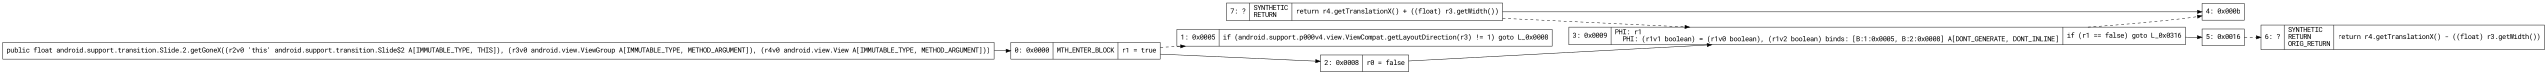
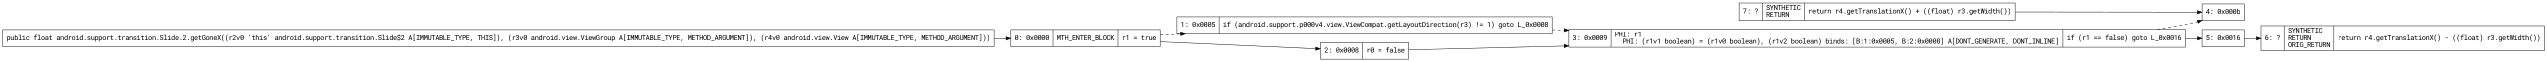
edge "7: ?" -> "3: 0x0009": now "1: 0x0005" -> "3: 0x0009"
node "3: 0x0009": text "if (r1 == false) goto L_0x0316" -> "if (r1 == false) goto L_0x0016"
edge "5: 0x0016" -> "6: ?": style dashed -> solid
